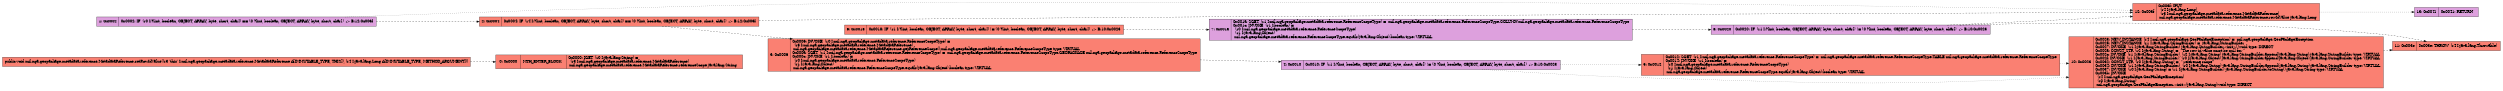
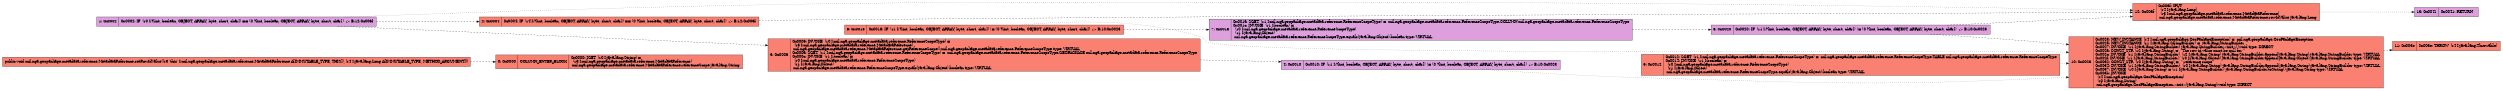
edge "8: 0x0020" -> "11: 0x003e": now "8: 0x0020" -> "10: 0x0023"
edge "2: 0x0004" -> "3: 0x0006": now "1: 0x0002" -> "3: 0x0006"
edge "6: 0x0018" -> "10: 0x0023": added
node "0: 0x0000": text "MTH_ENTER_BLOCK" -> "COLUMN_ENTER_BLOCK"
edge "4: 0x0010" -> "5: 0x0012": removed
